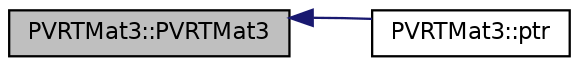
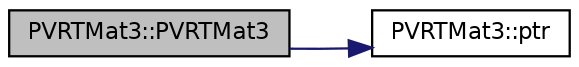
edge "PVRTMat3::ptr" -> "PVRTMat3::PVRTMat3": reversed
